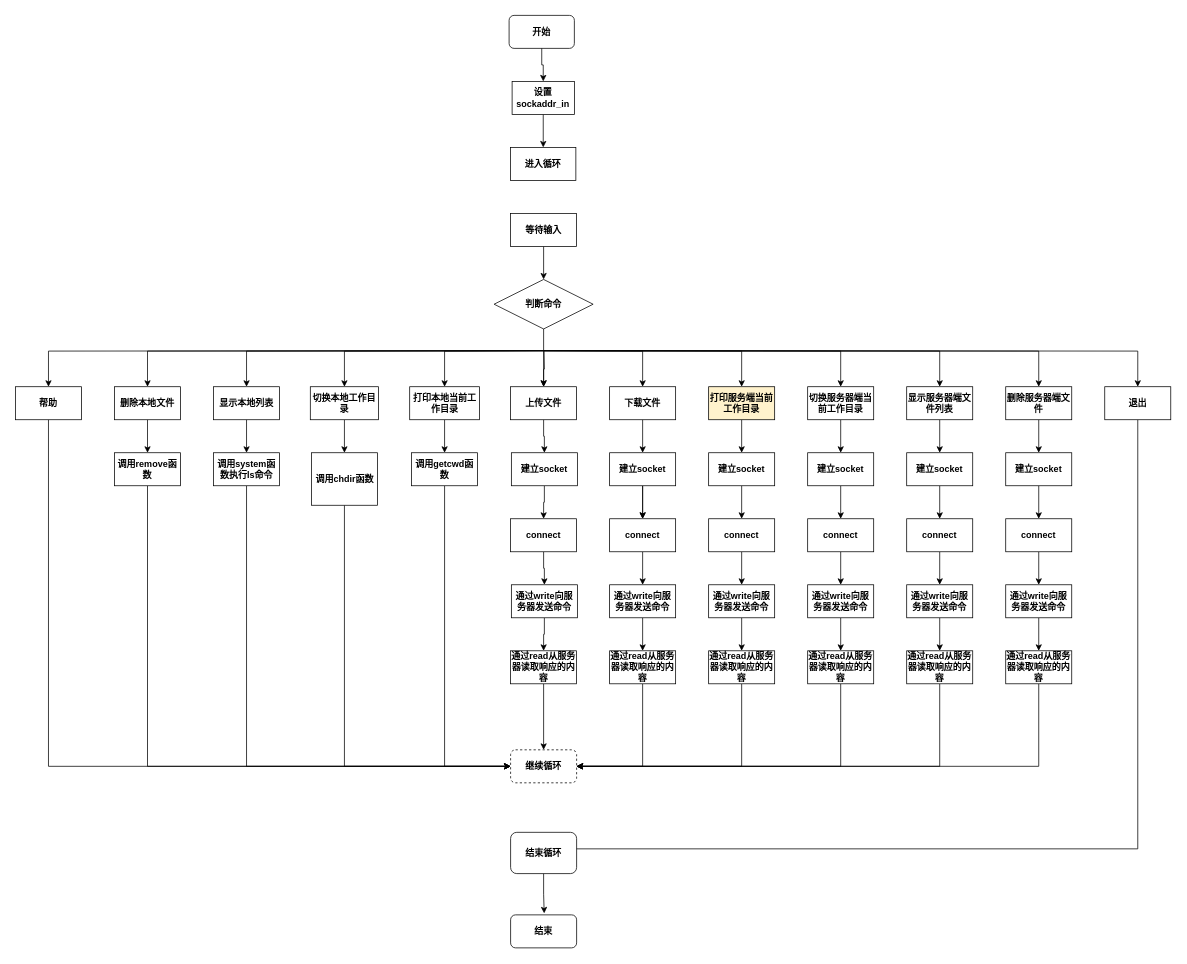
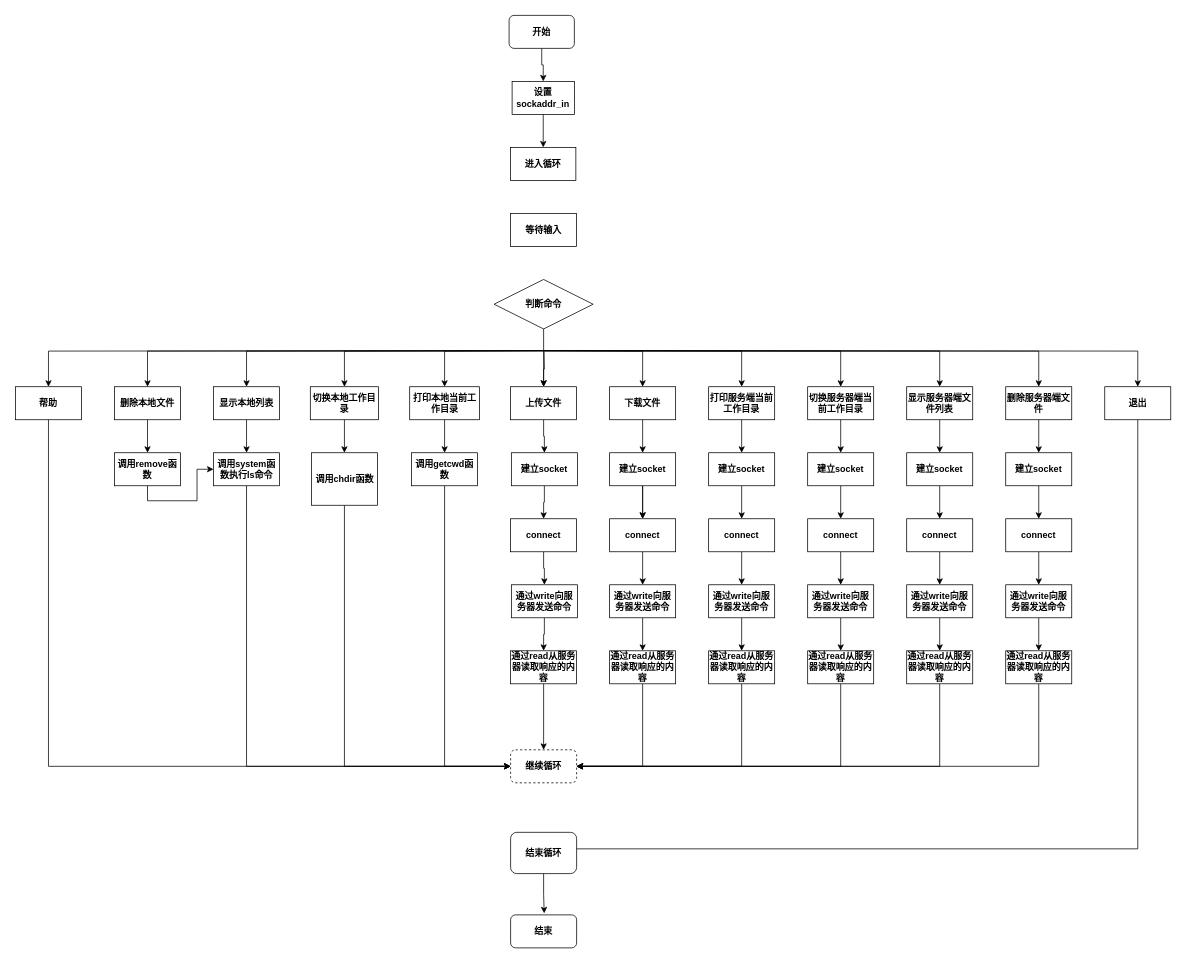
edge "等待输入" -> "判断命令": removed
node "打印服务端当前工作目录": fillcolor #fff2cc -> #ffffff
edge "调用remove函数" -> "继续循环": now "调用remove函数" -> "调用system函数执行ls命令"
